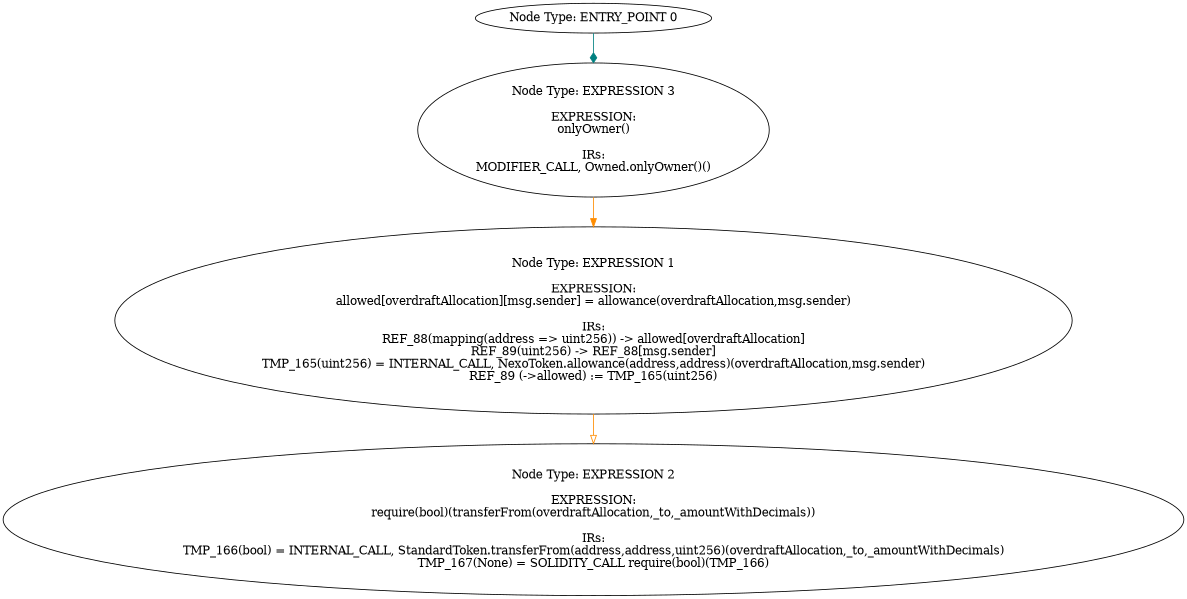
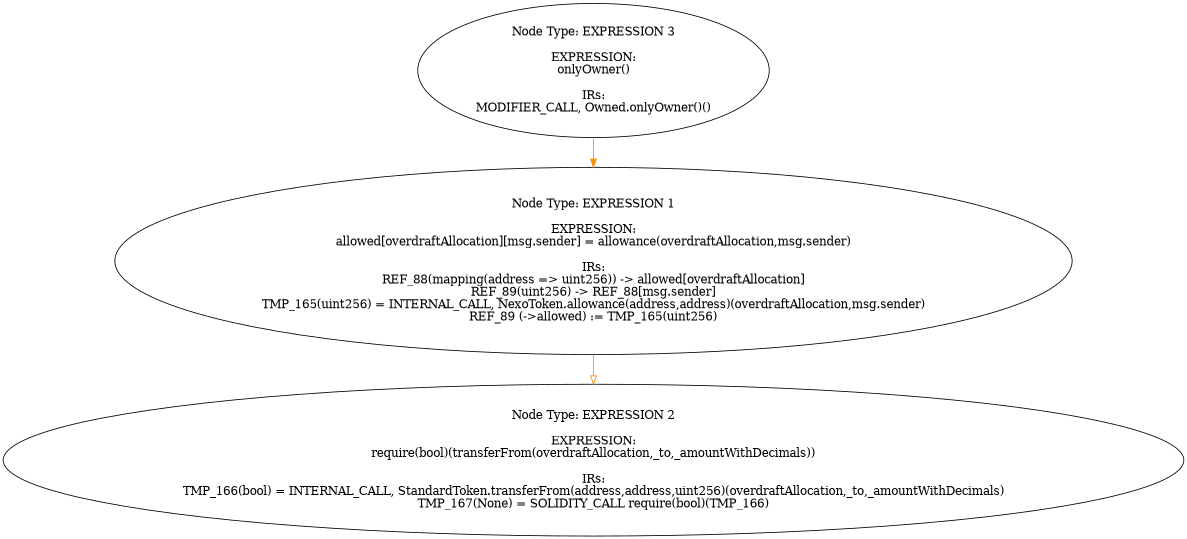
node "Node Type: ENTRY_POINT 0": removed
